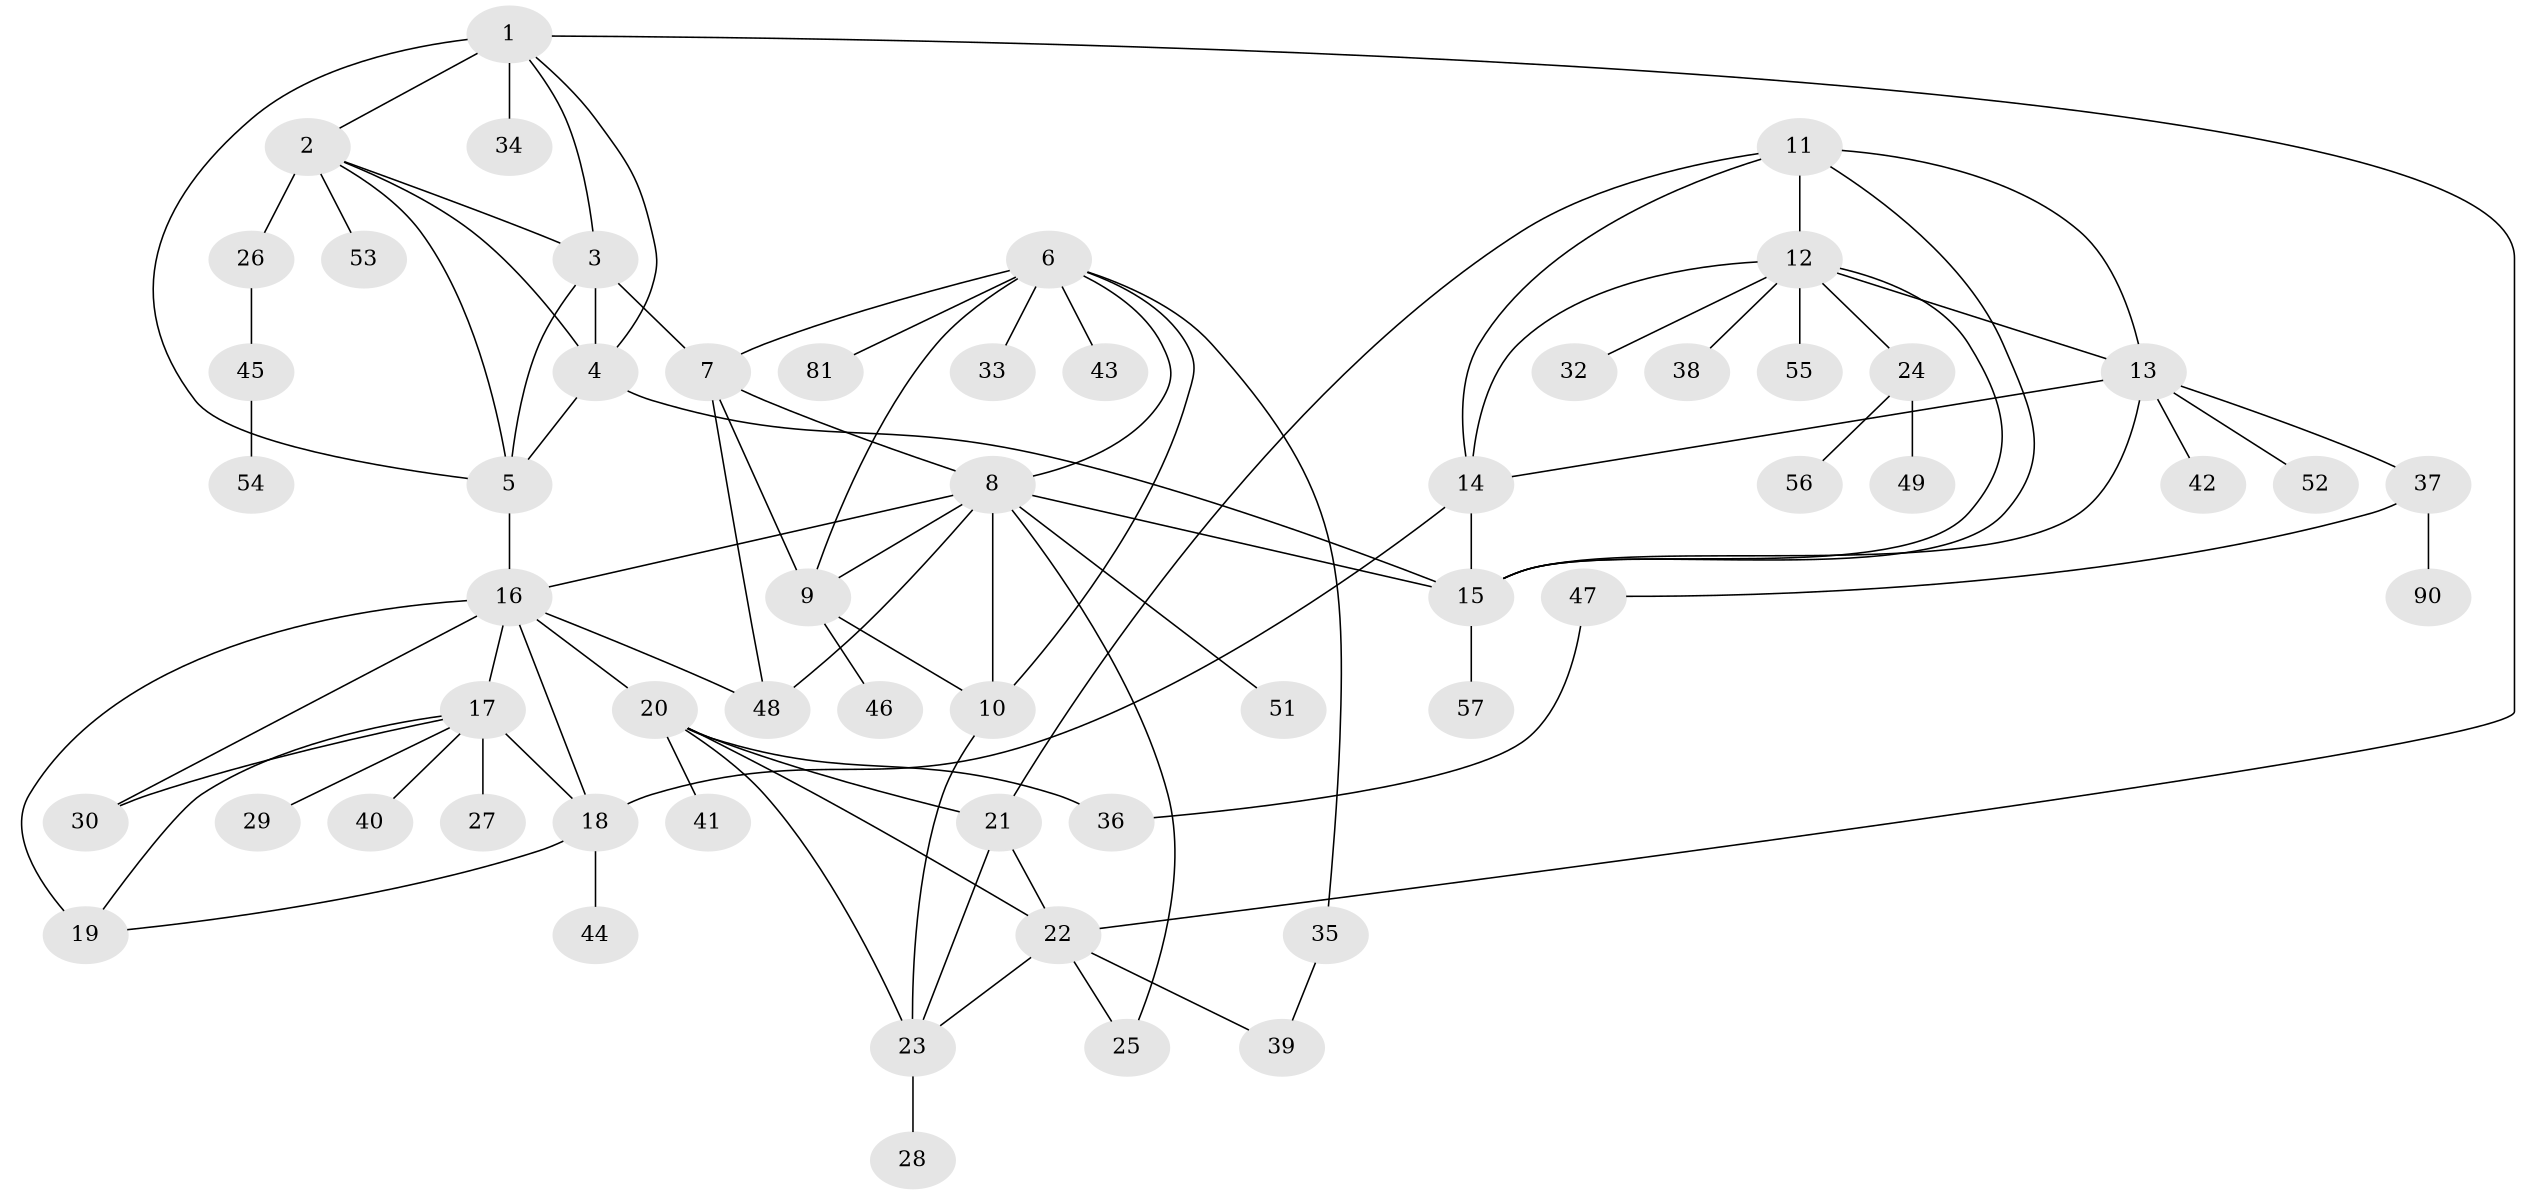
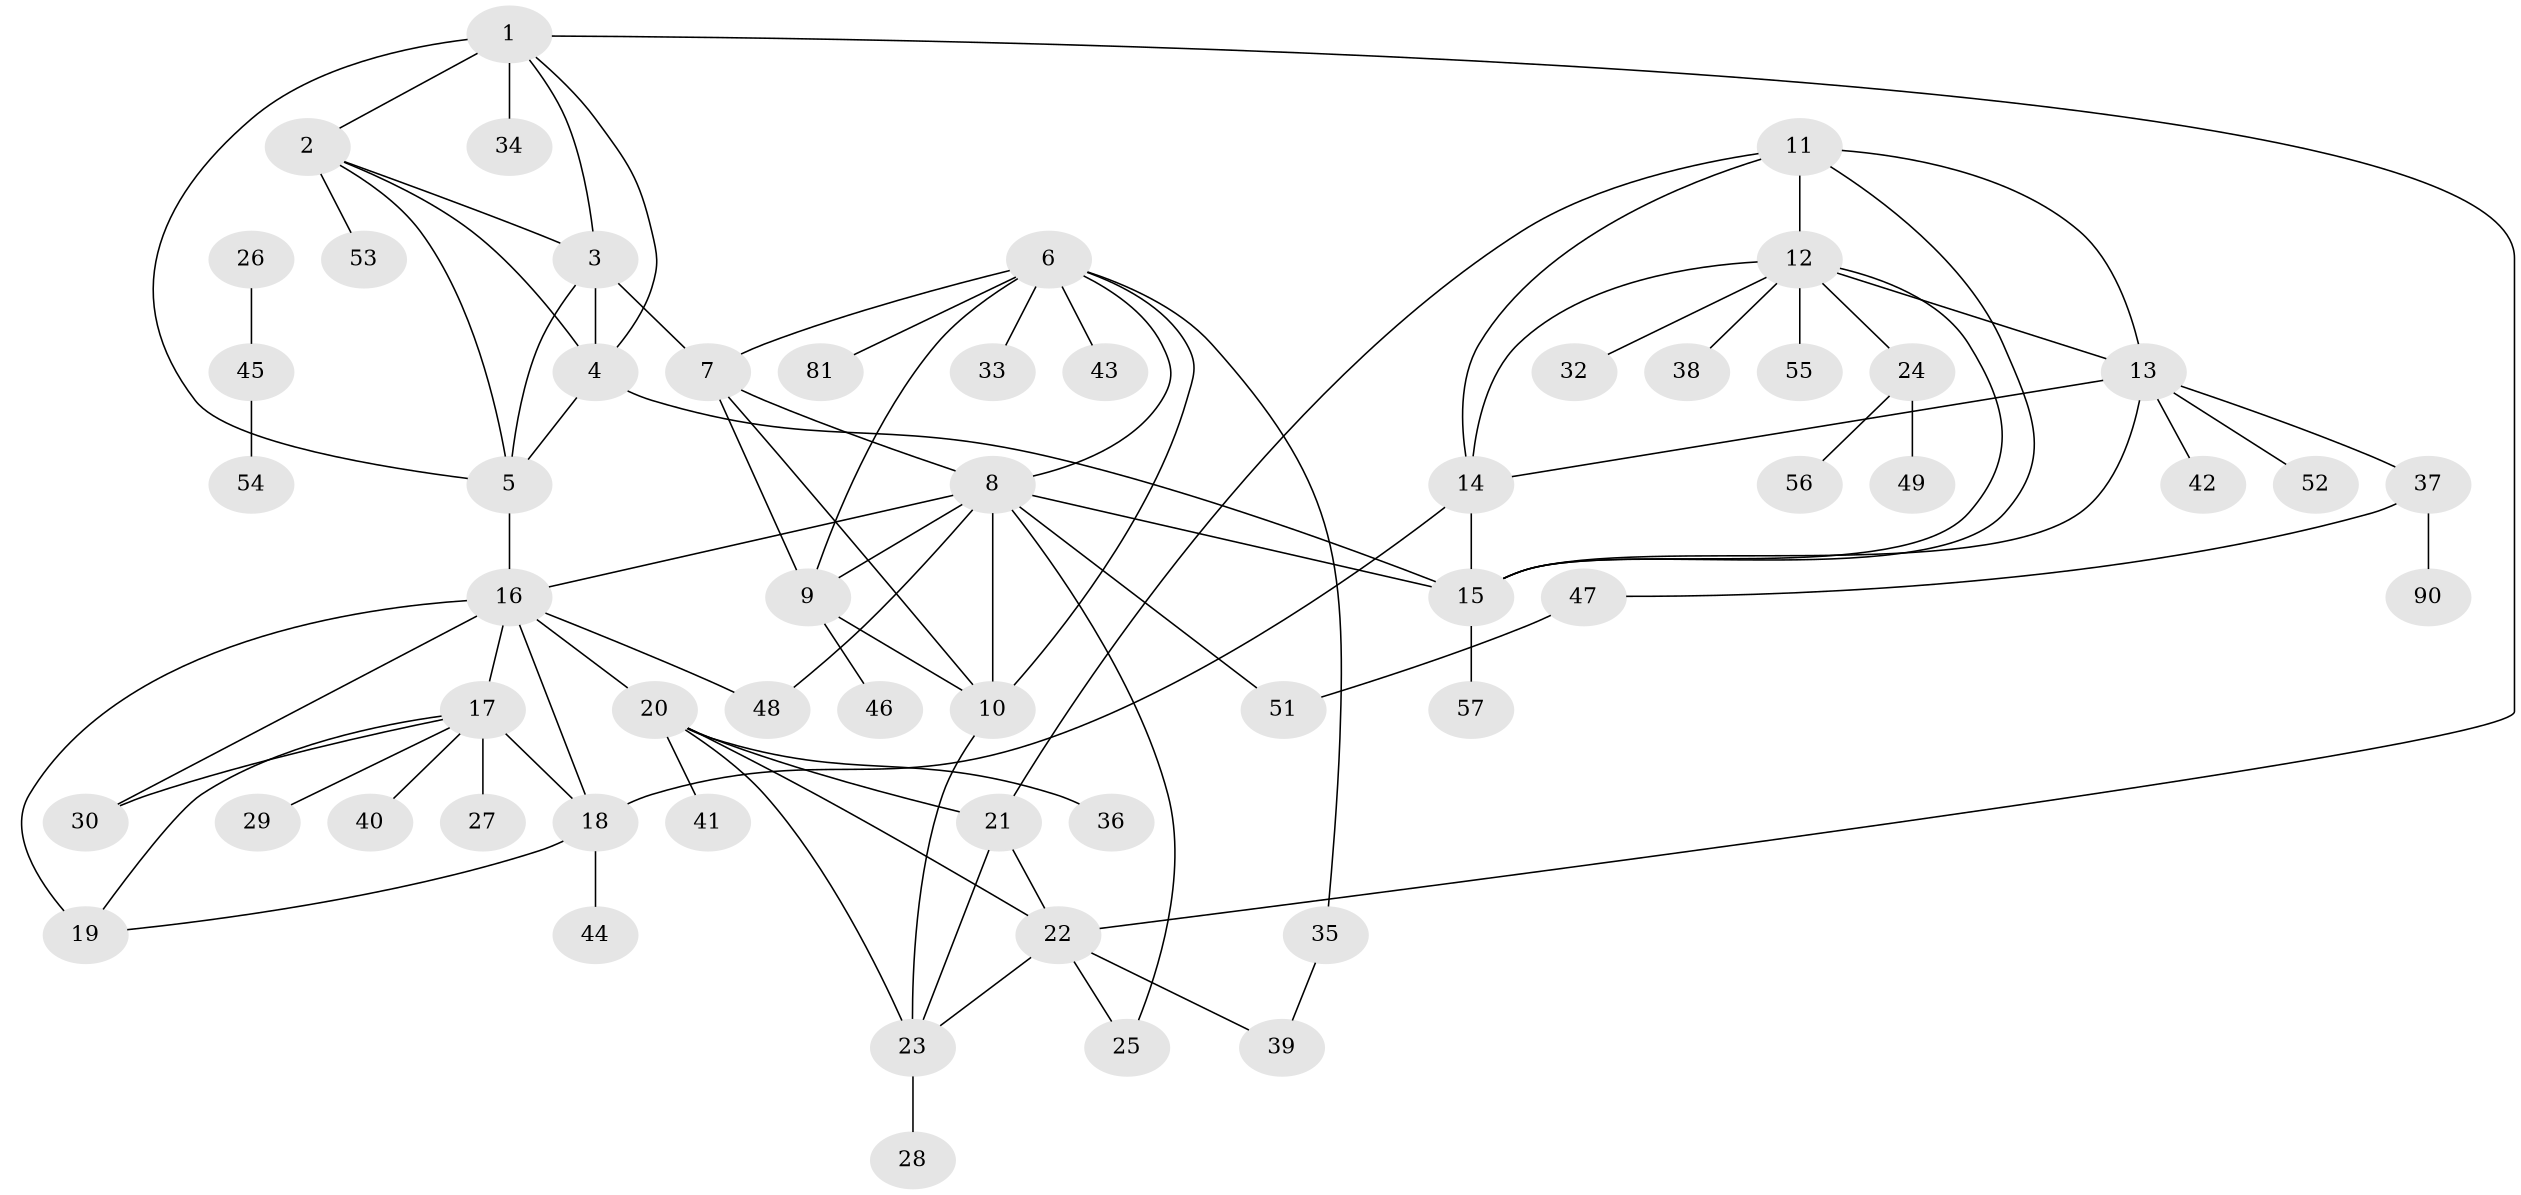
edge "2" -- "26": removed
edge "7" -- "48": now "7" -- "10"
edge "47" -- "36": now "47" -- "51"
